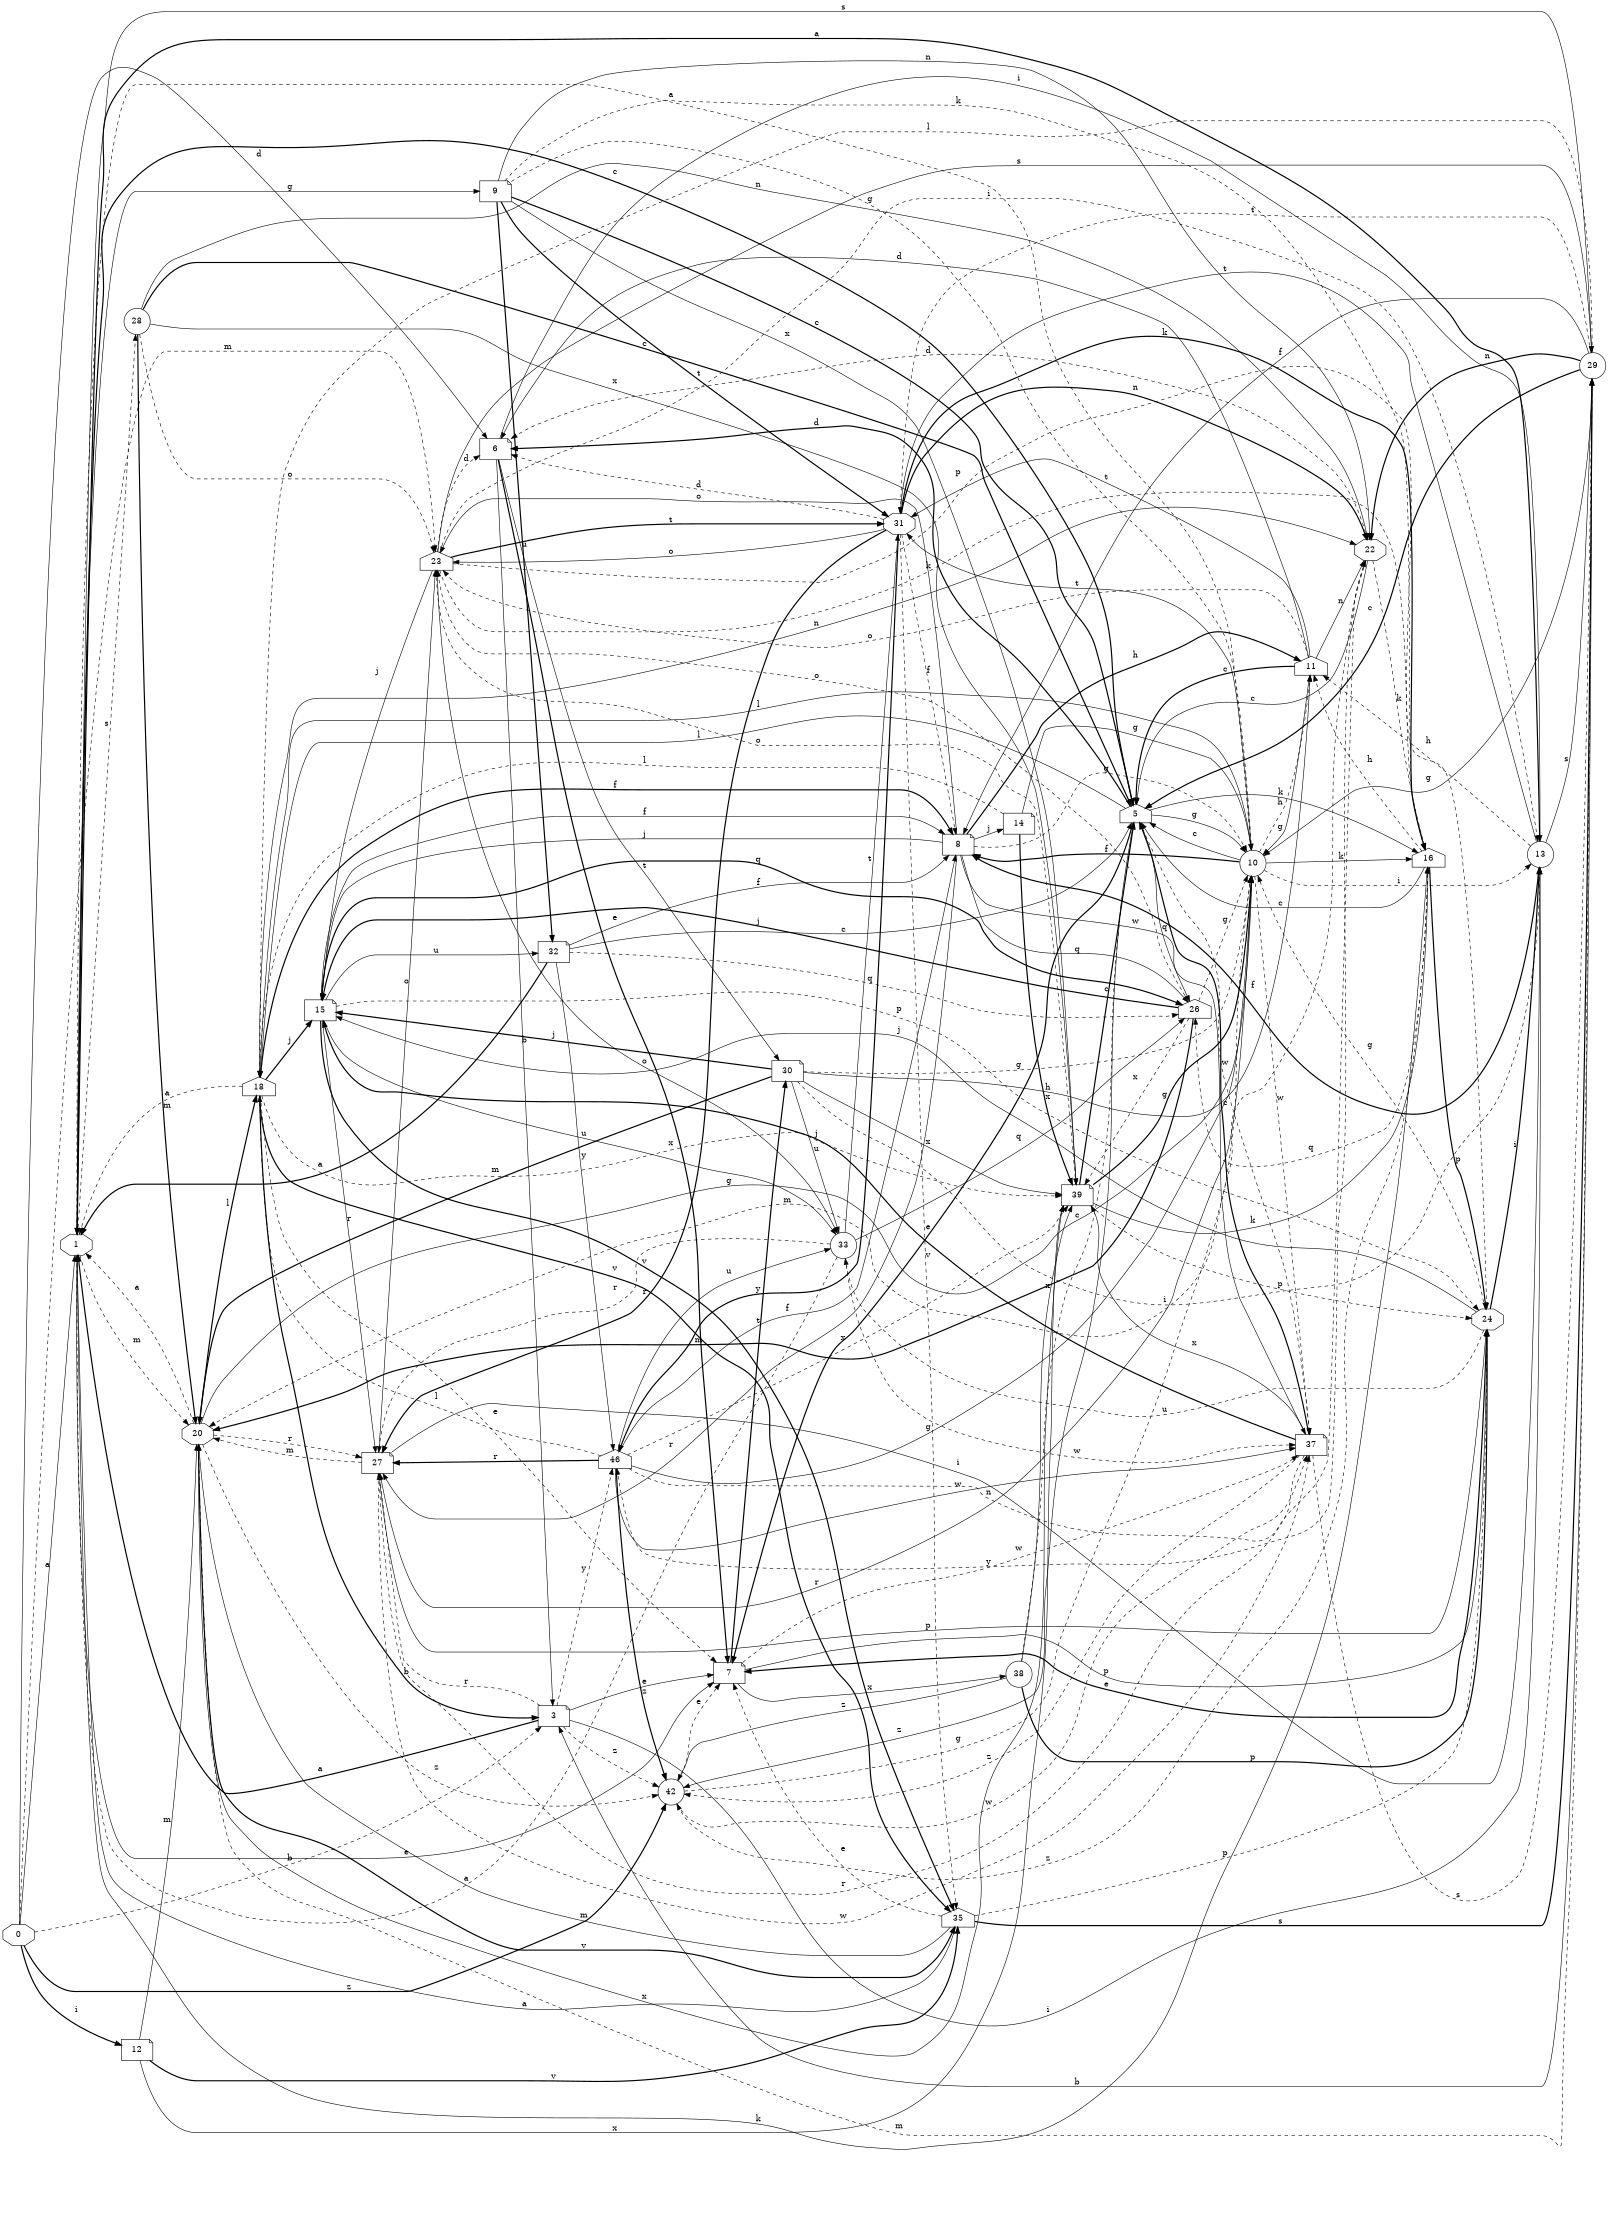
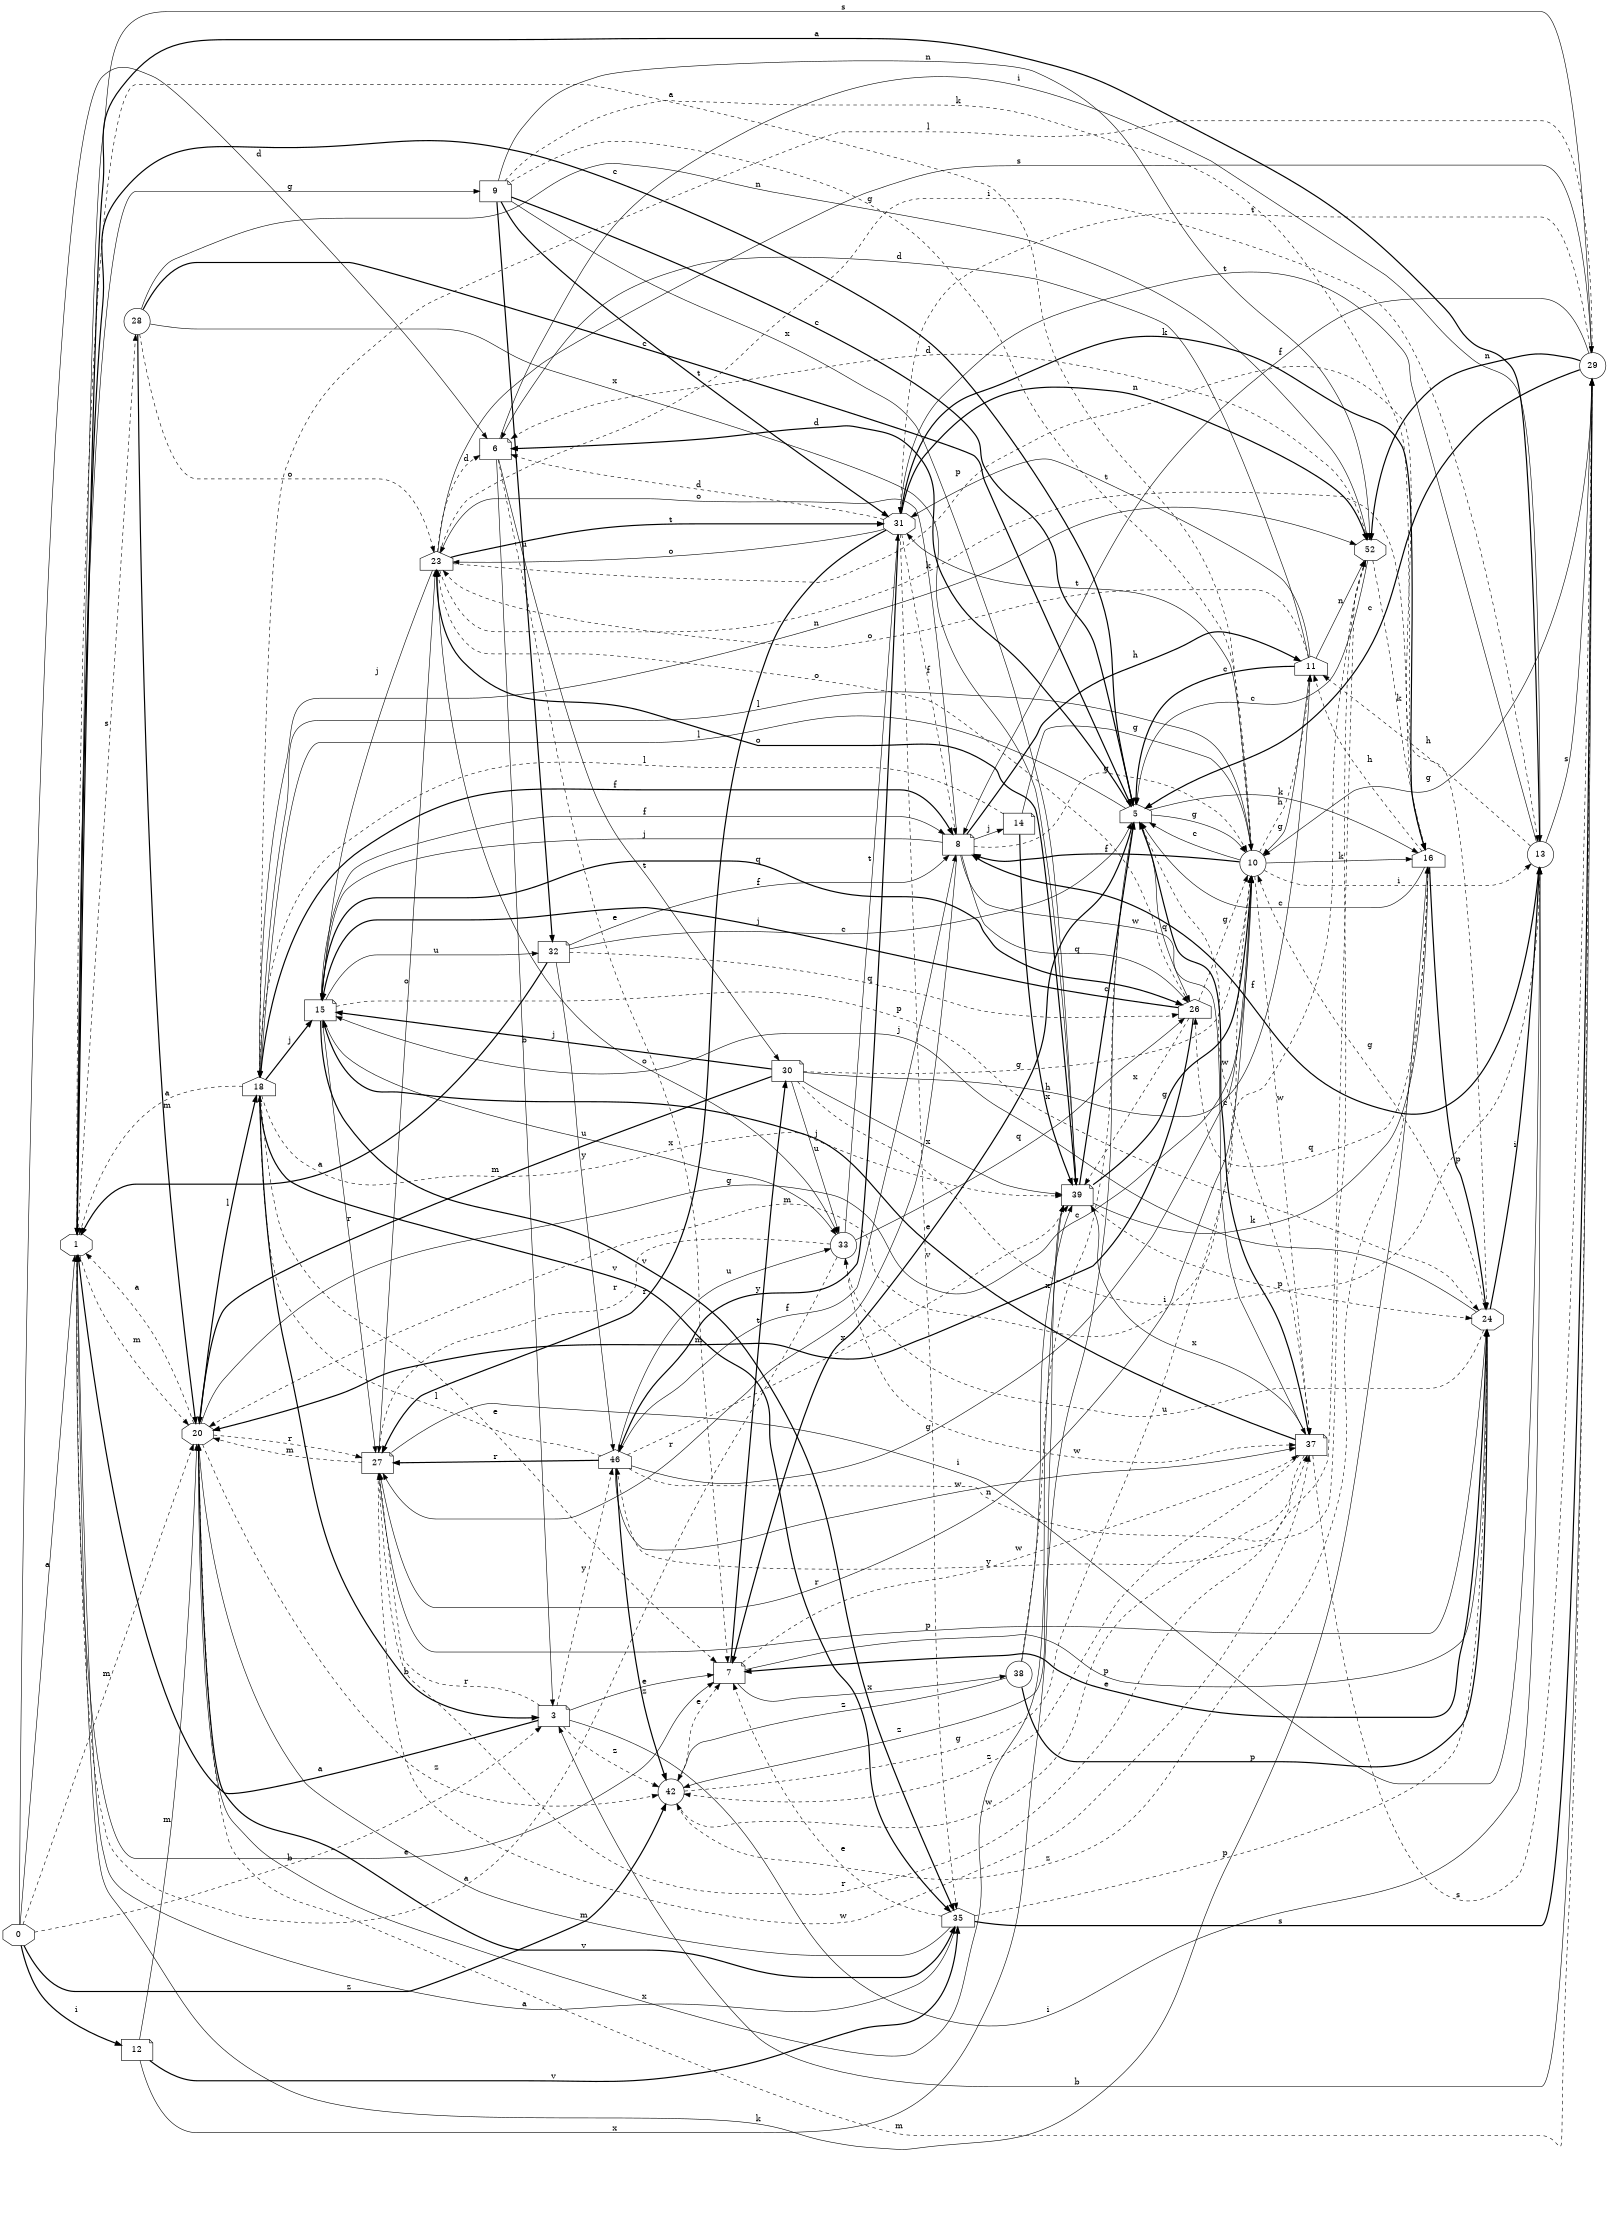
node "22": label "22" -> "52"
edge "39" -> "23": style dashed -> bold
edge "0" -> "23": now "0" -> "20"
edge "6" -> "7": style bold -> dashed
